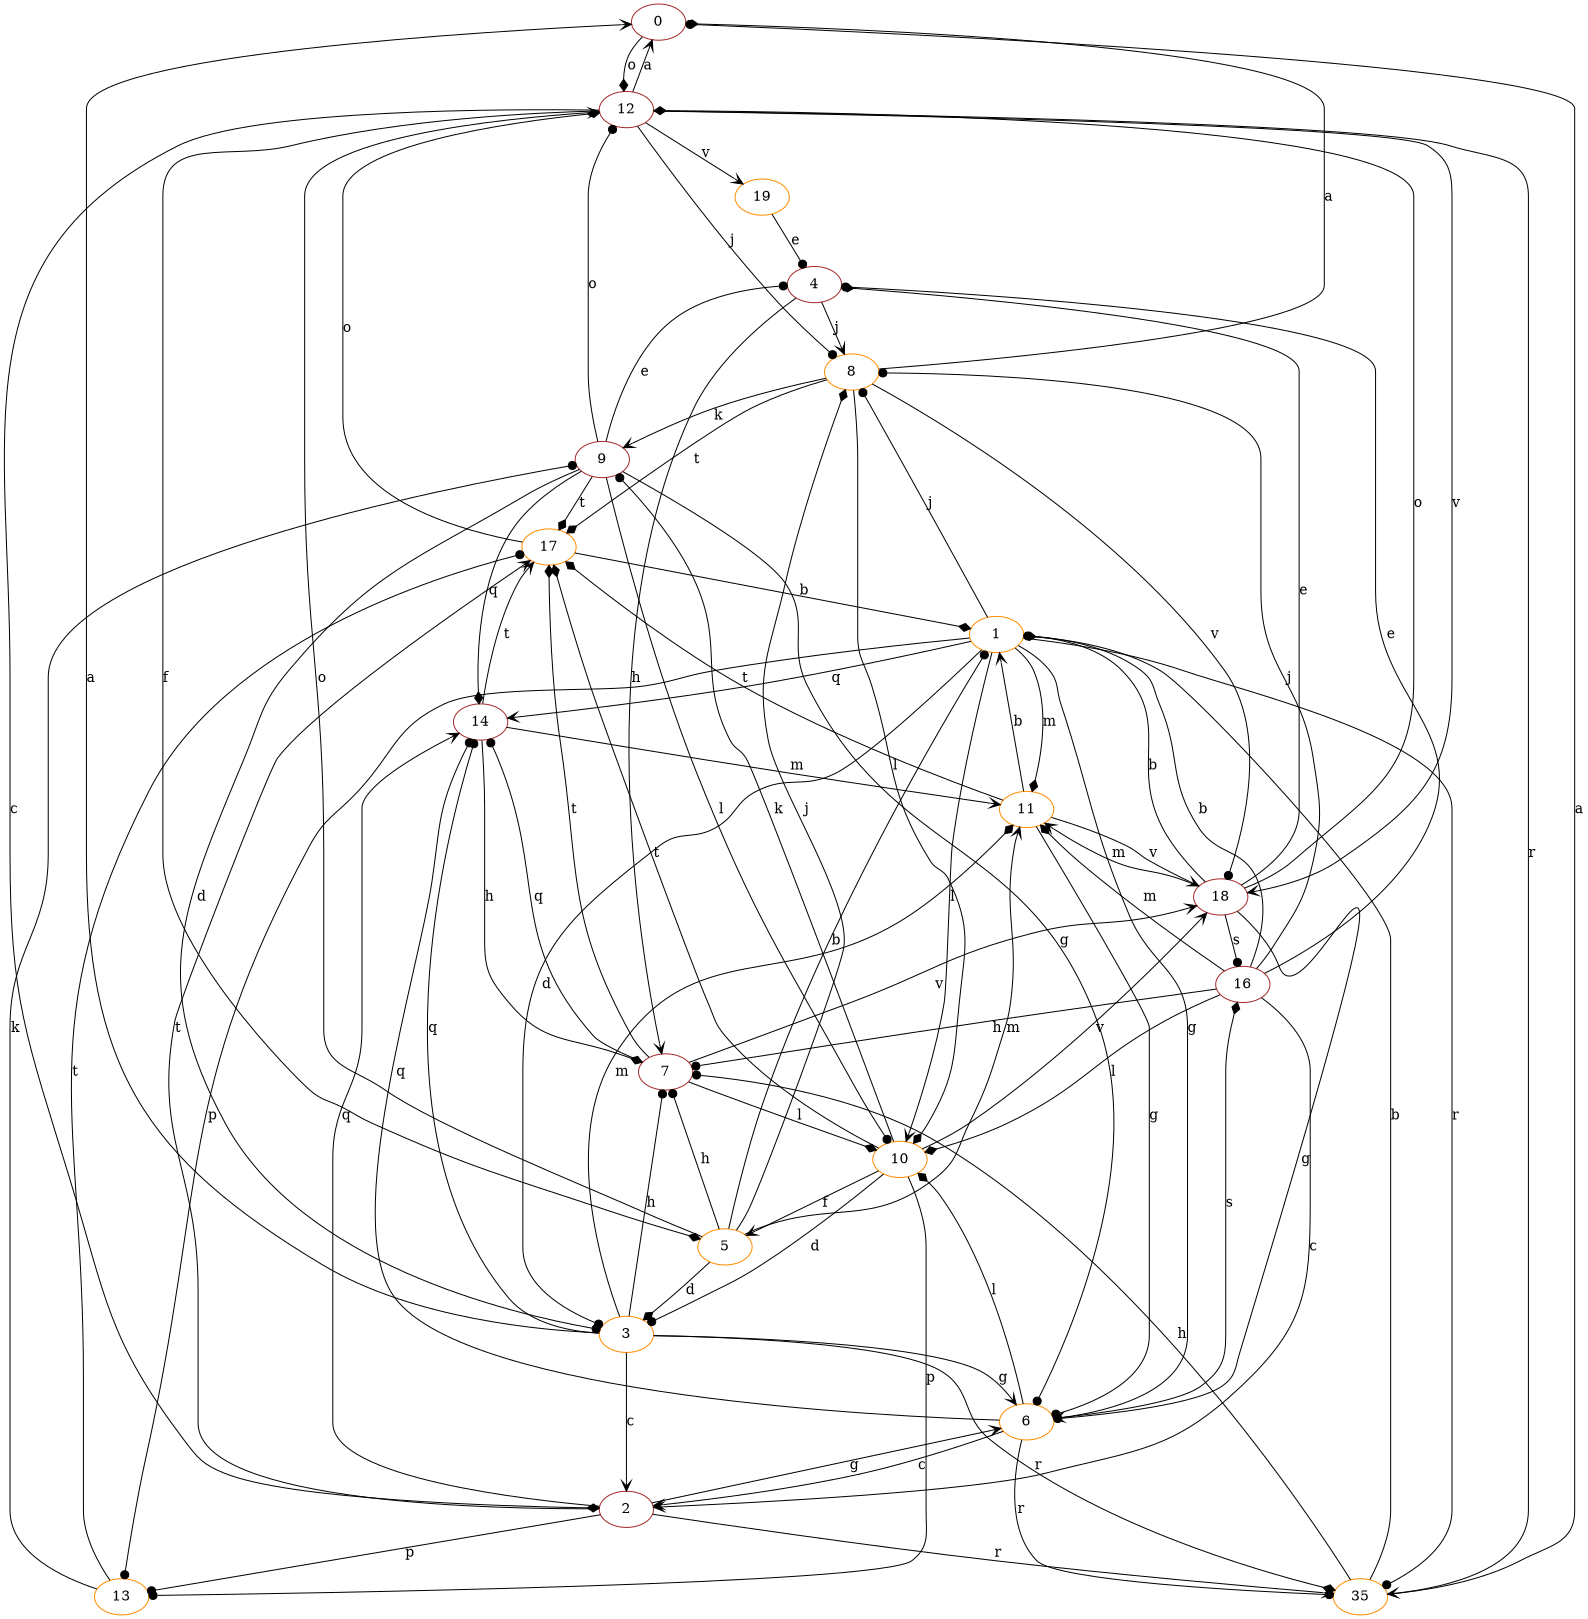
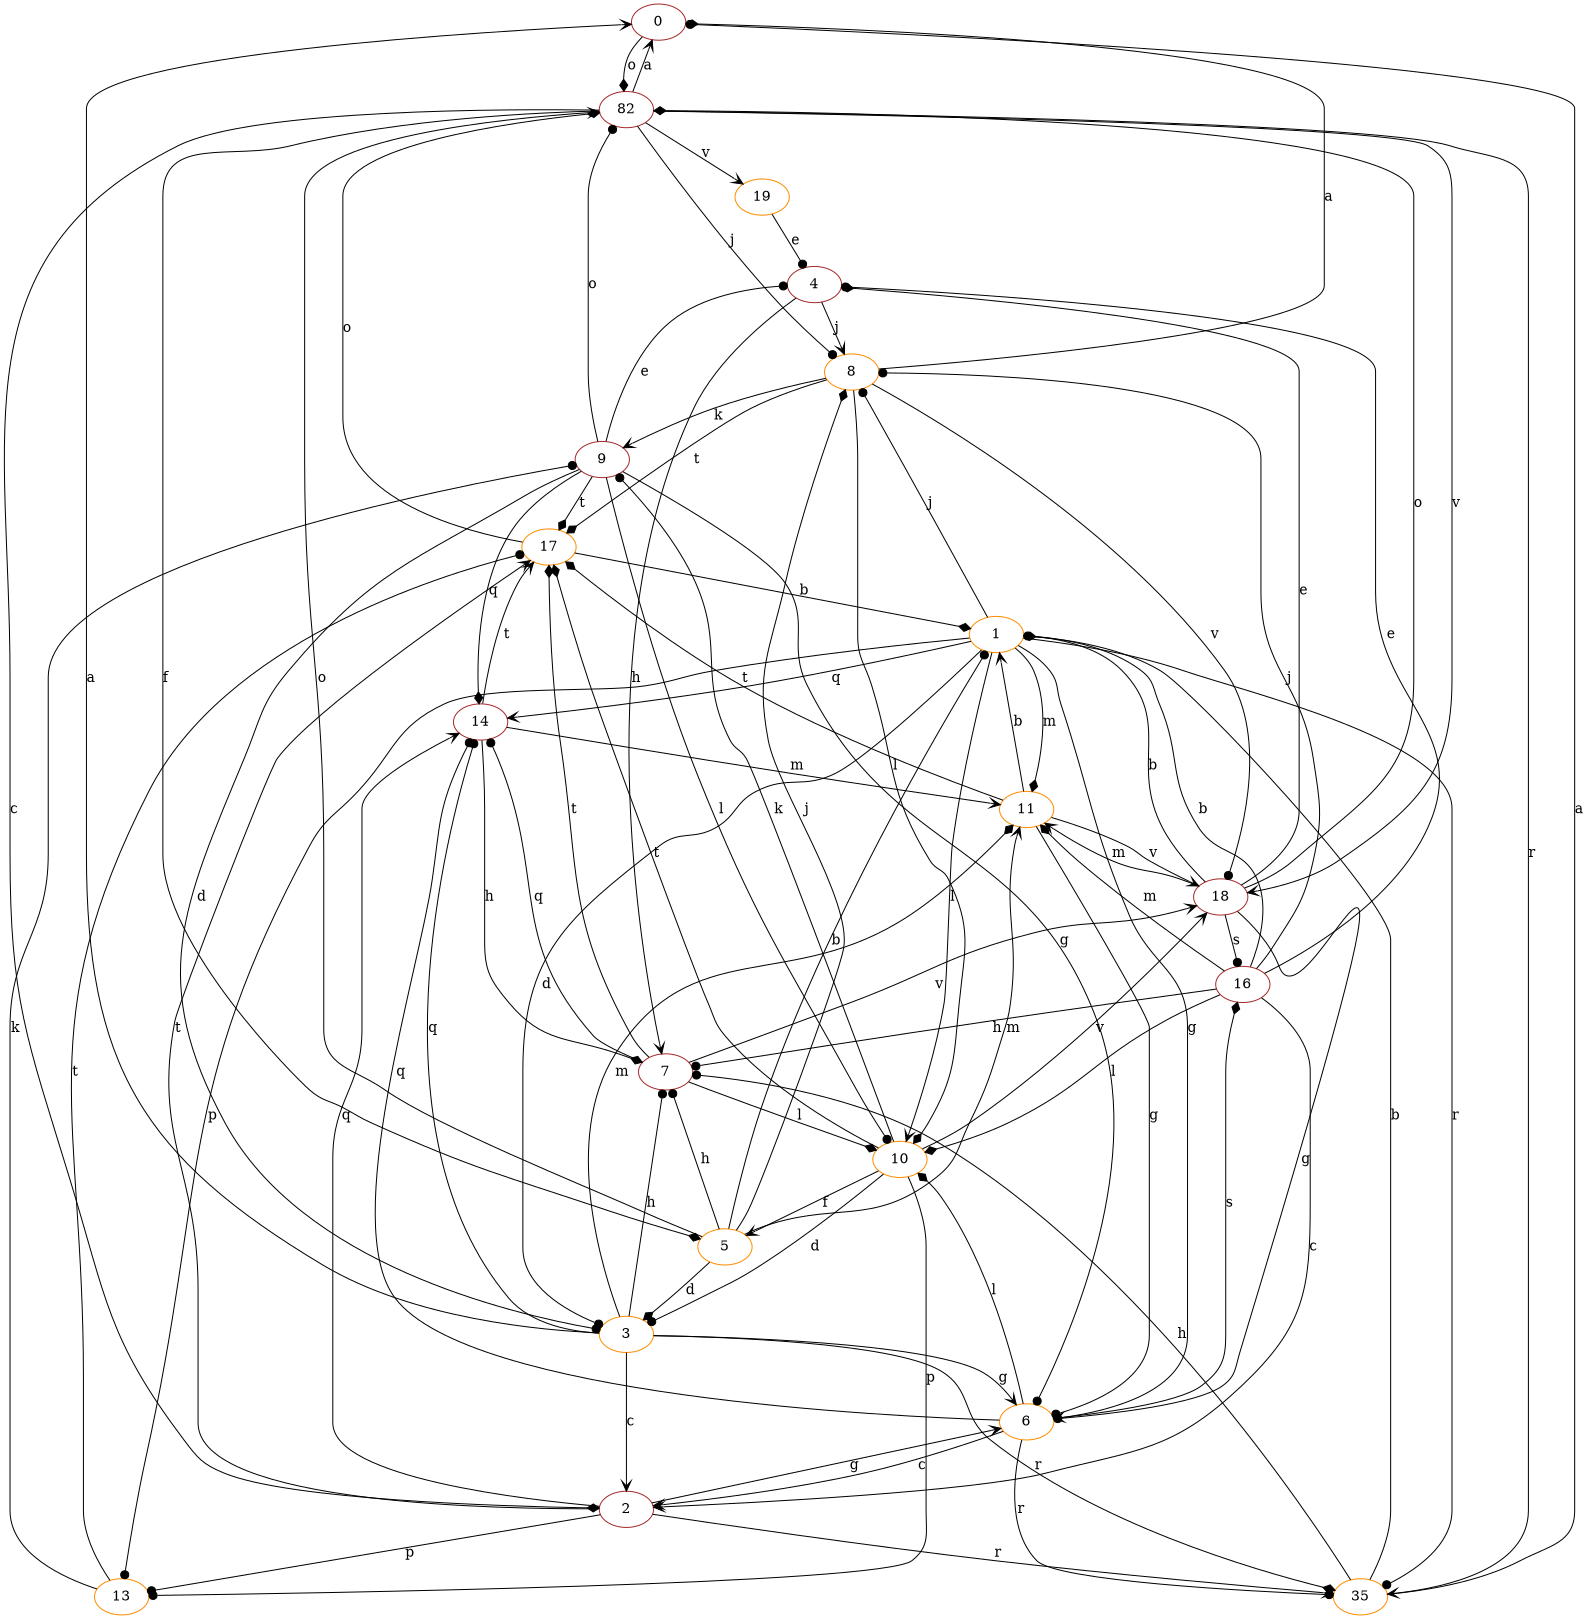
node "12": label "12" -> "82"
